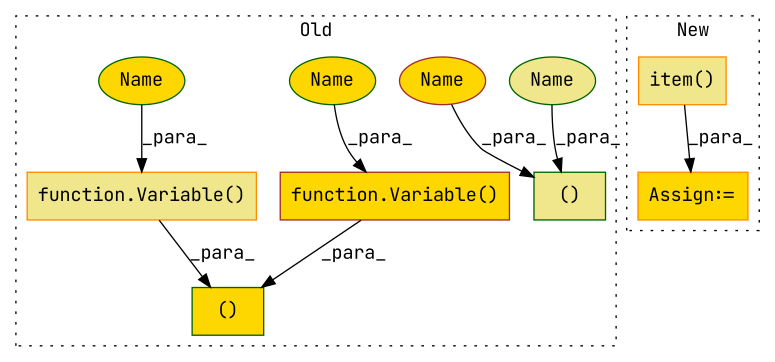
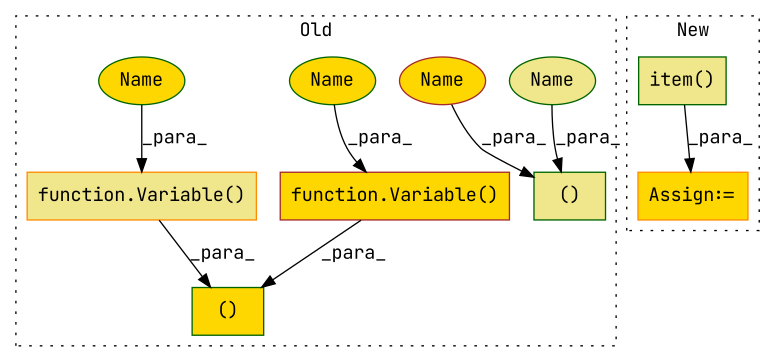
node "item()": color darkorange -> darkgreen
